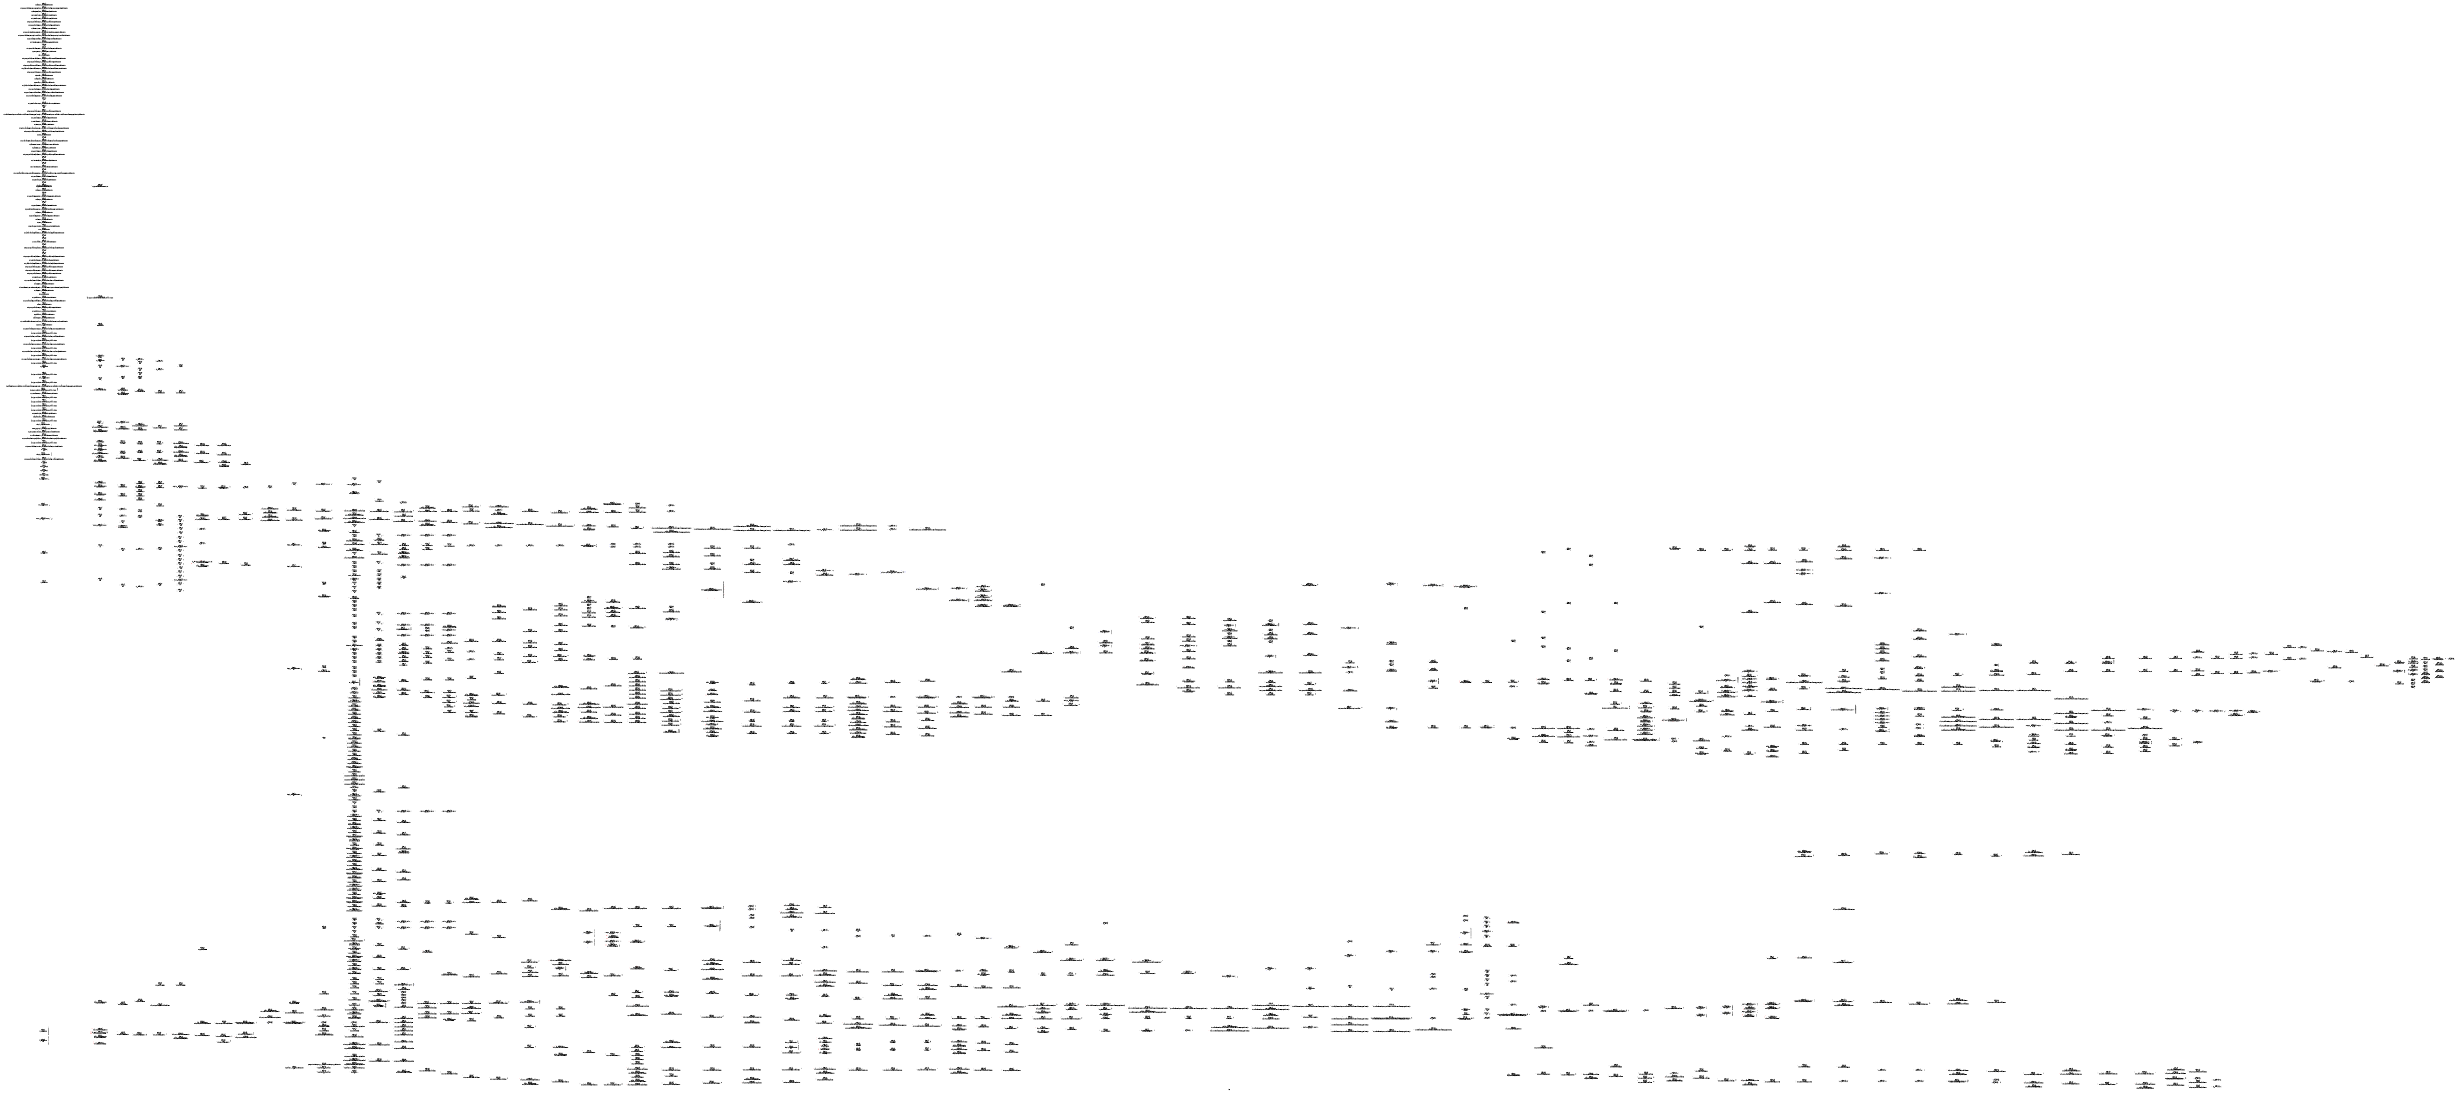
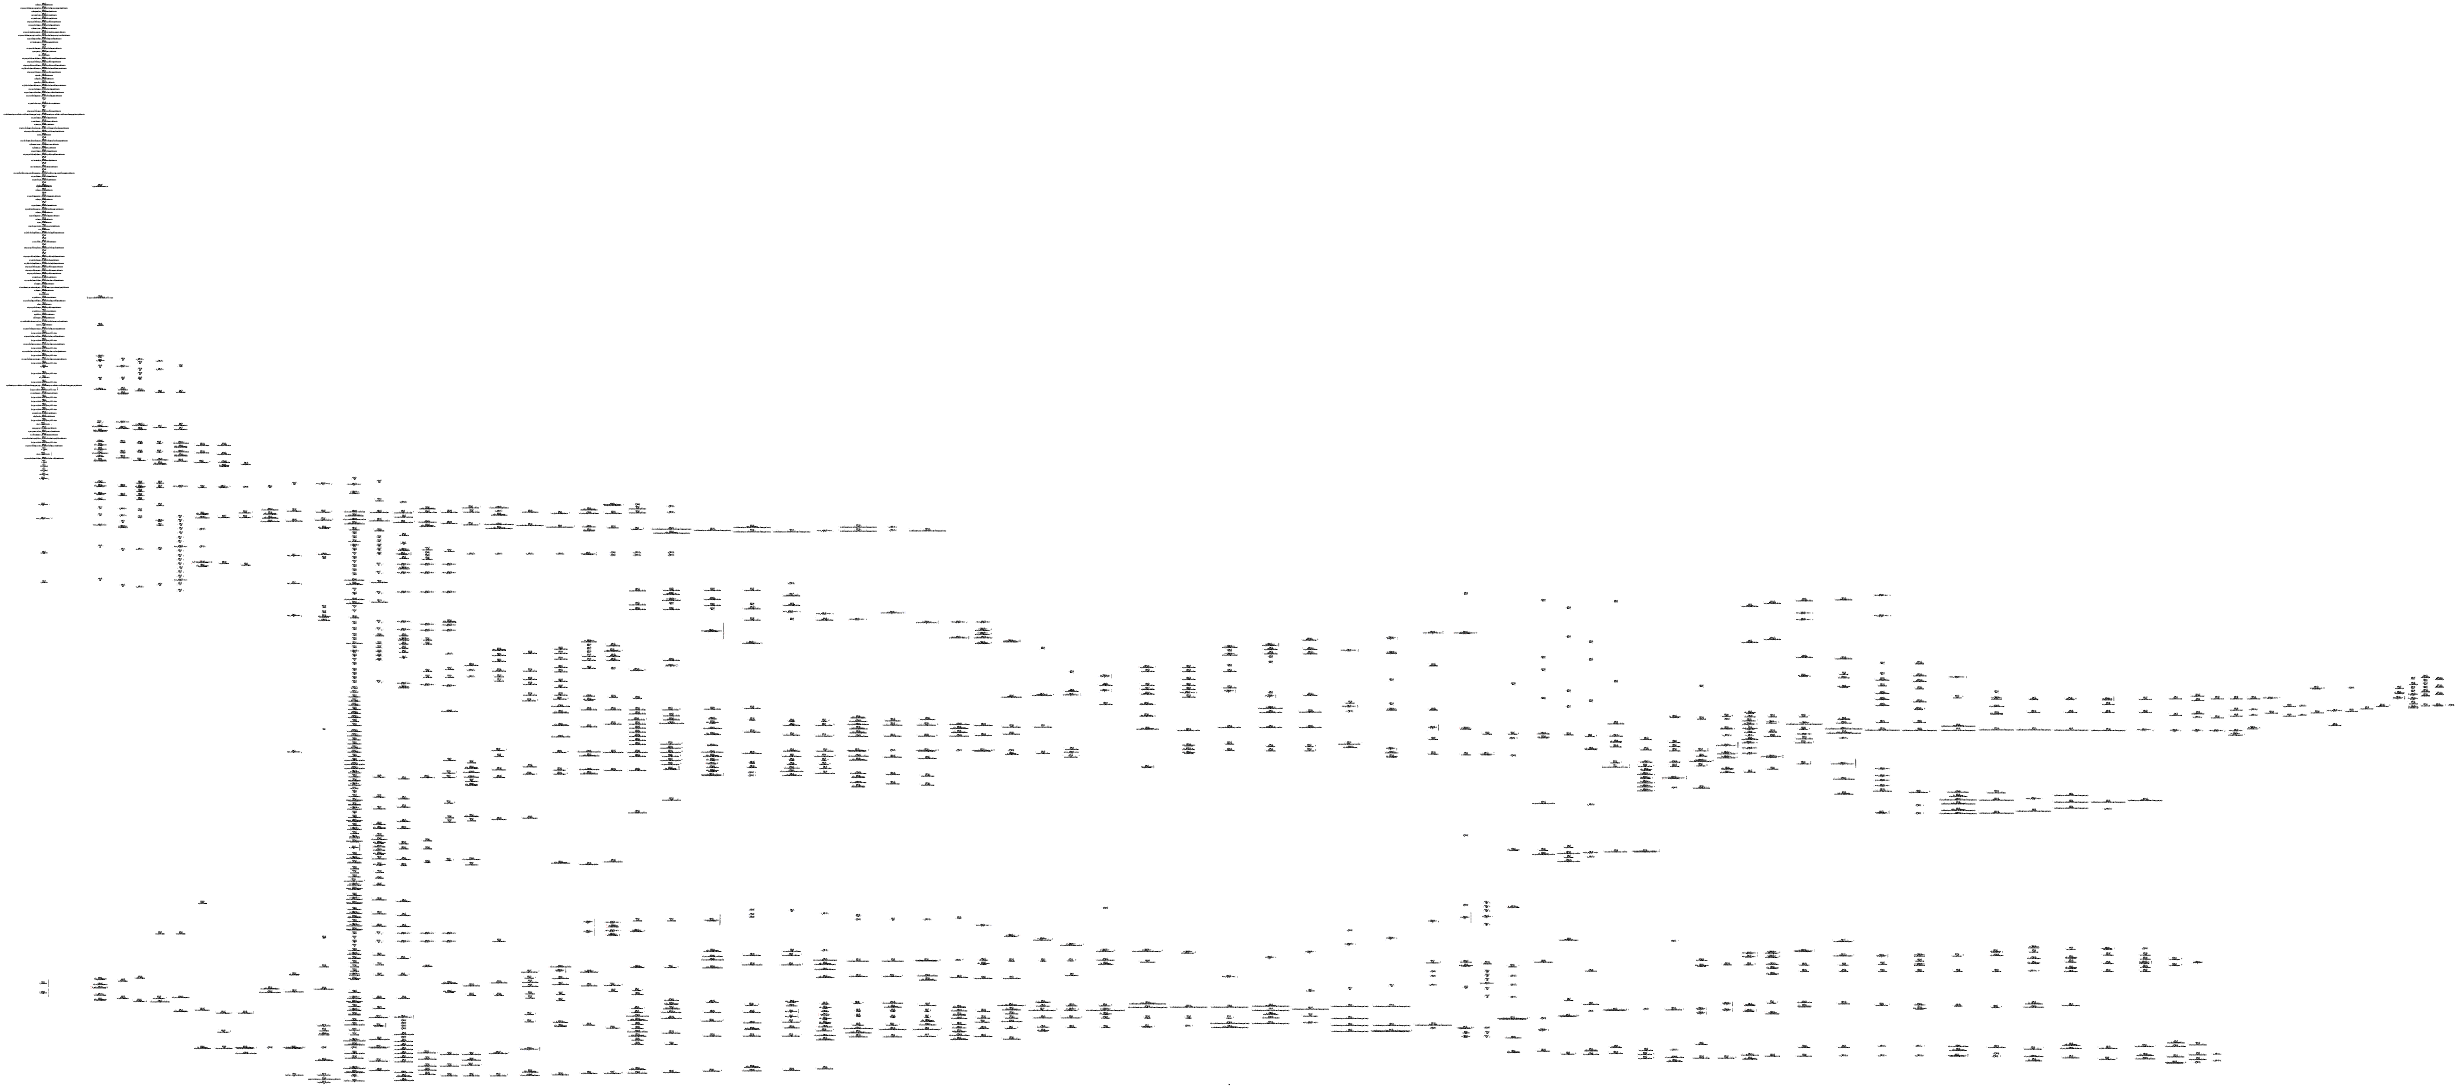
node "NodeID: 203": removed
